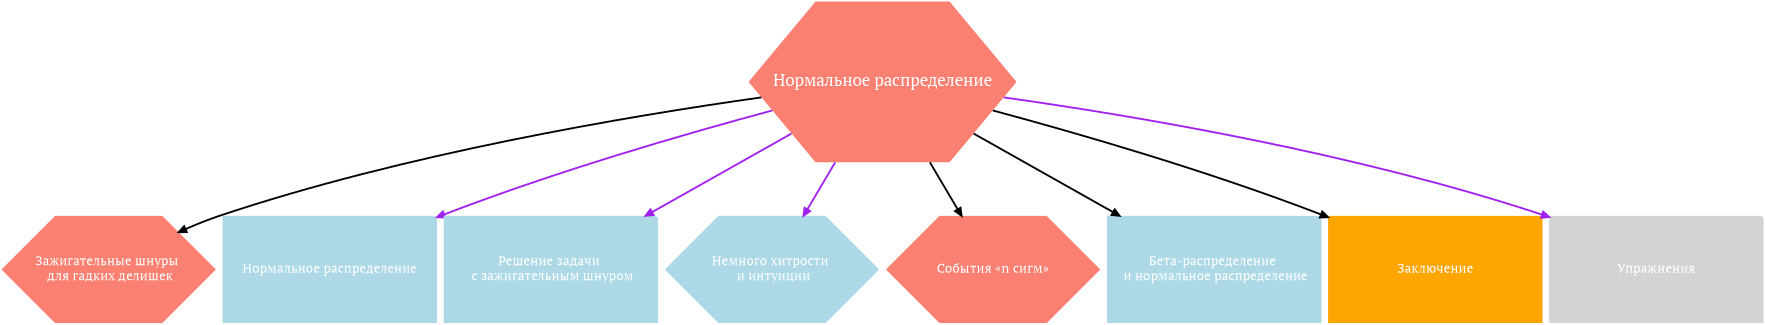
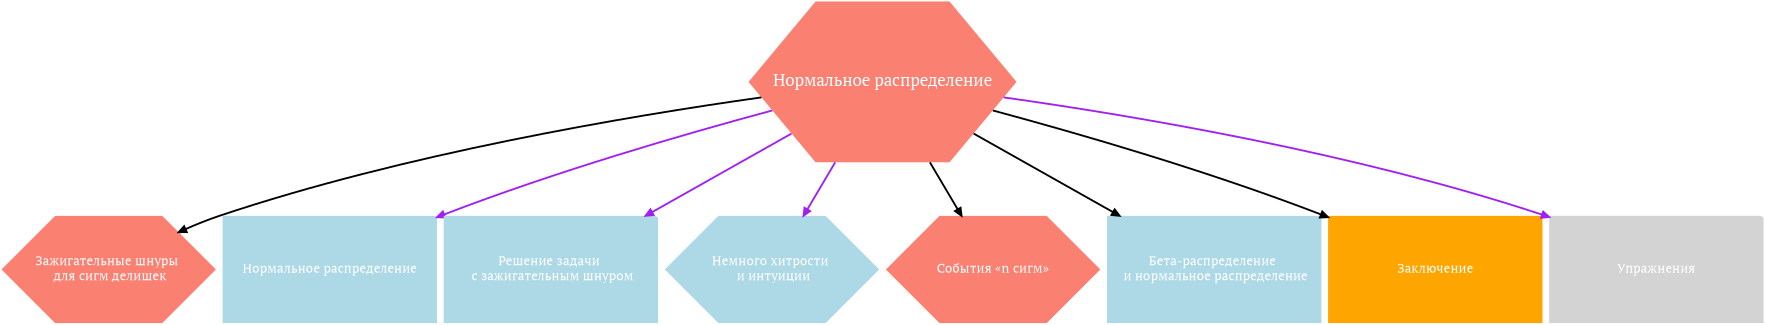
node "Зажигательные шнуры для гадких делишек": label "Зажигательные шнуры для гадких делишек" -> "Зажигательные шнуры для сигм делишек"
